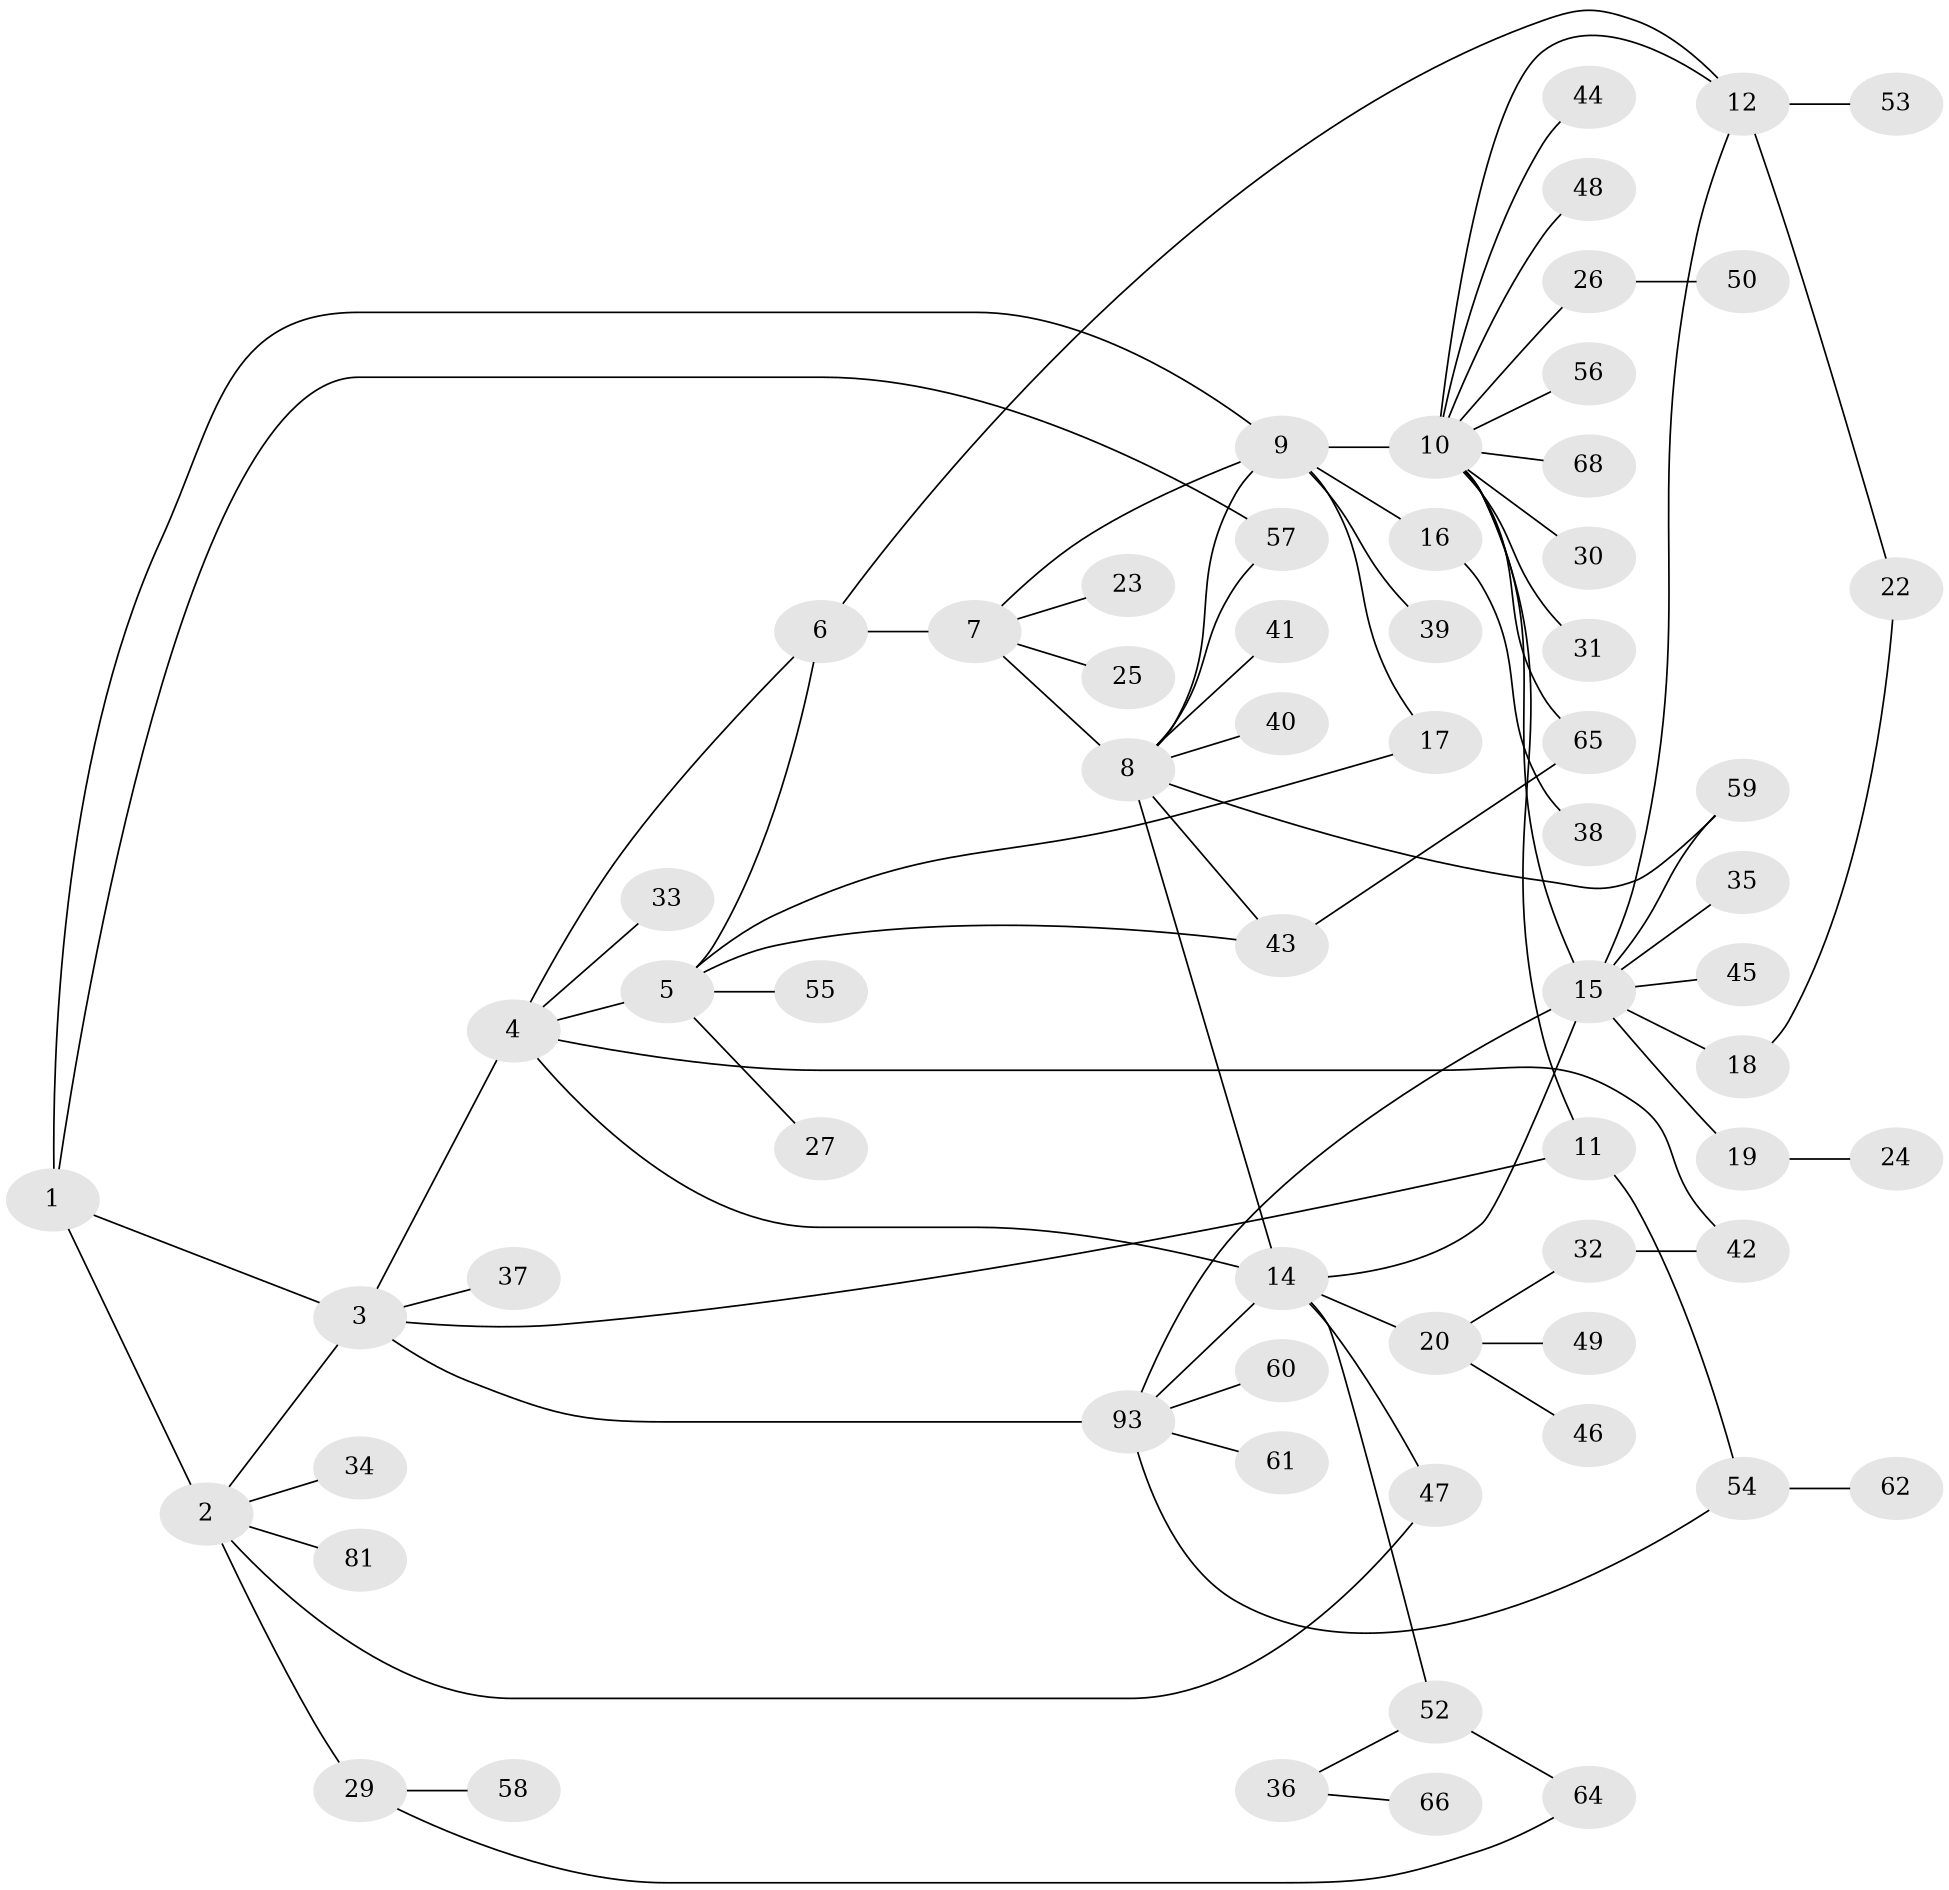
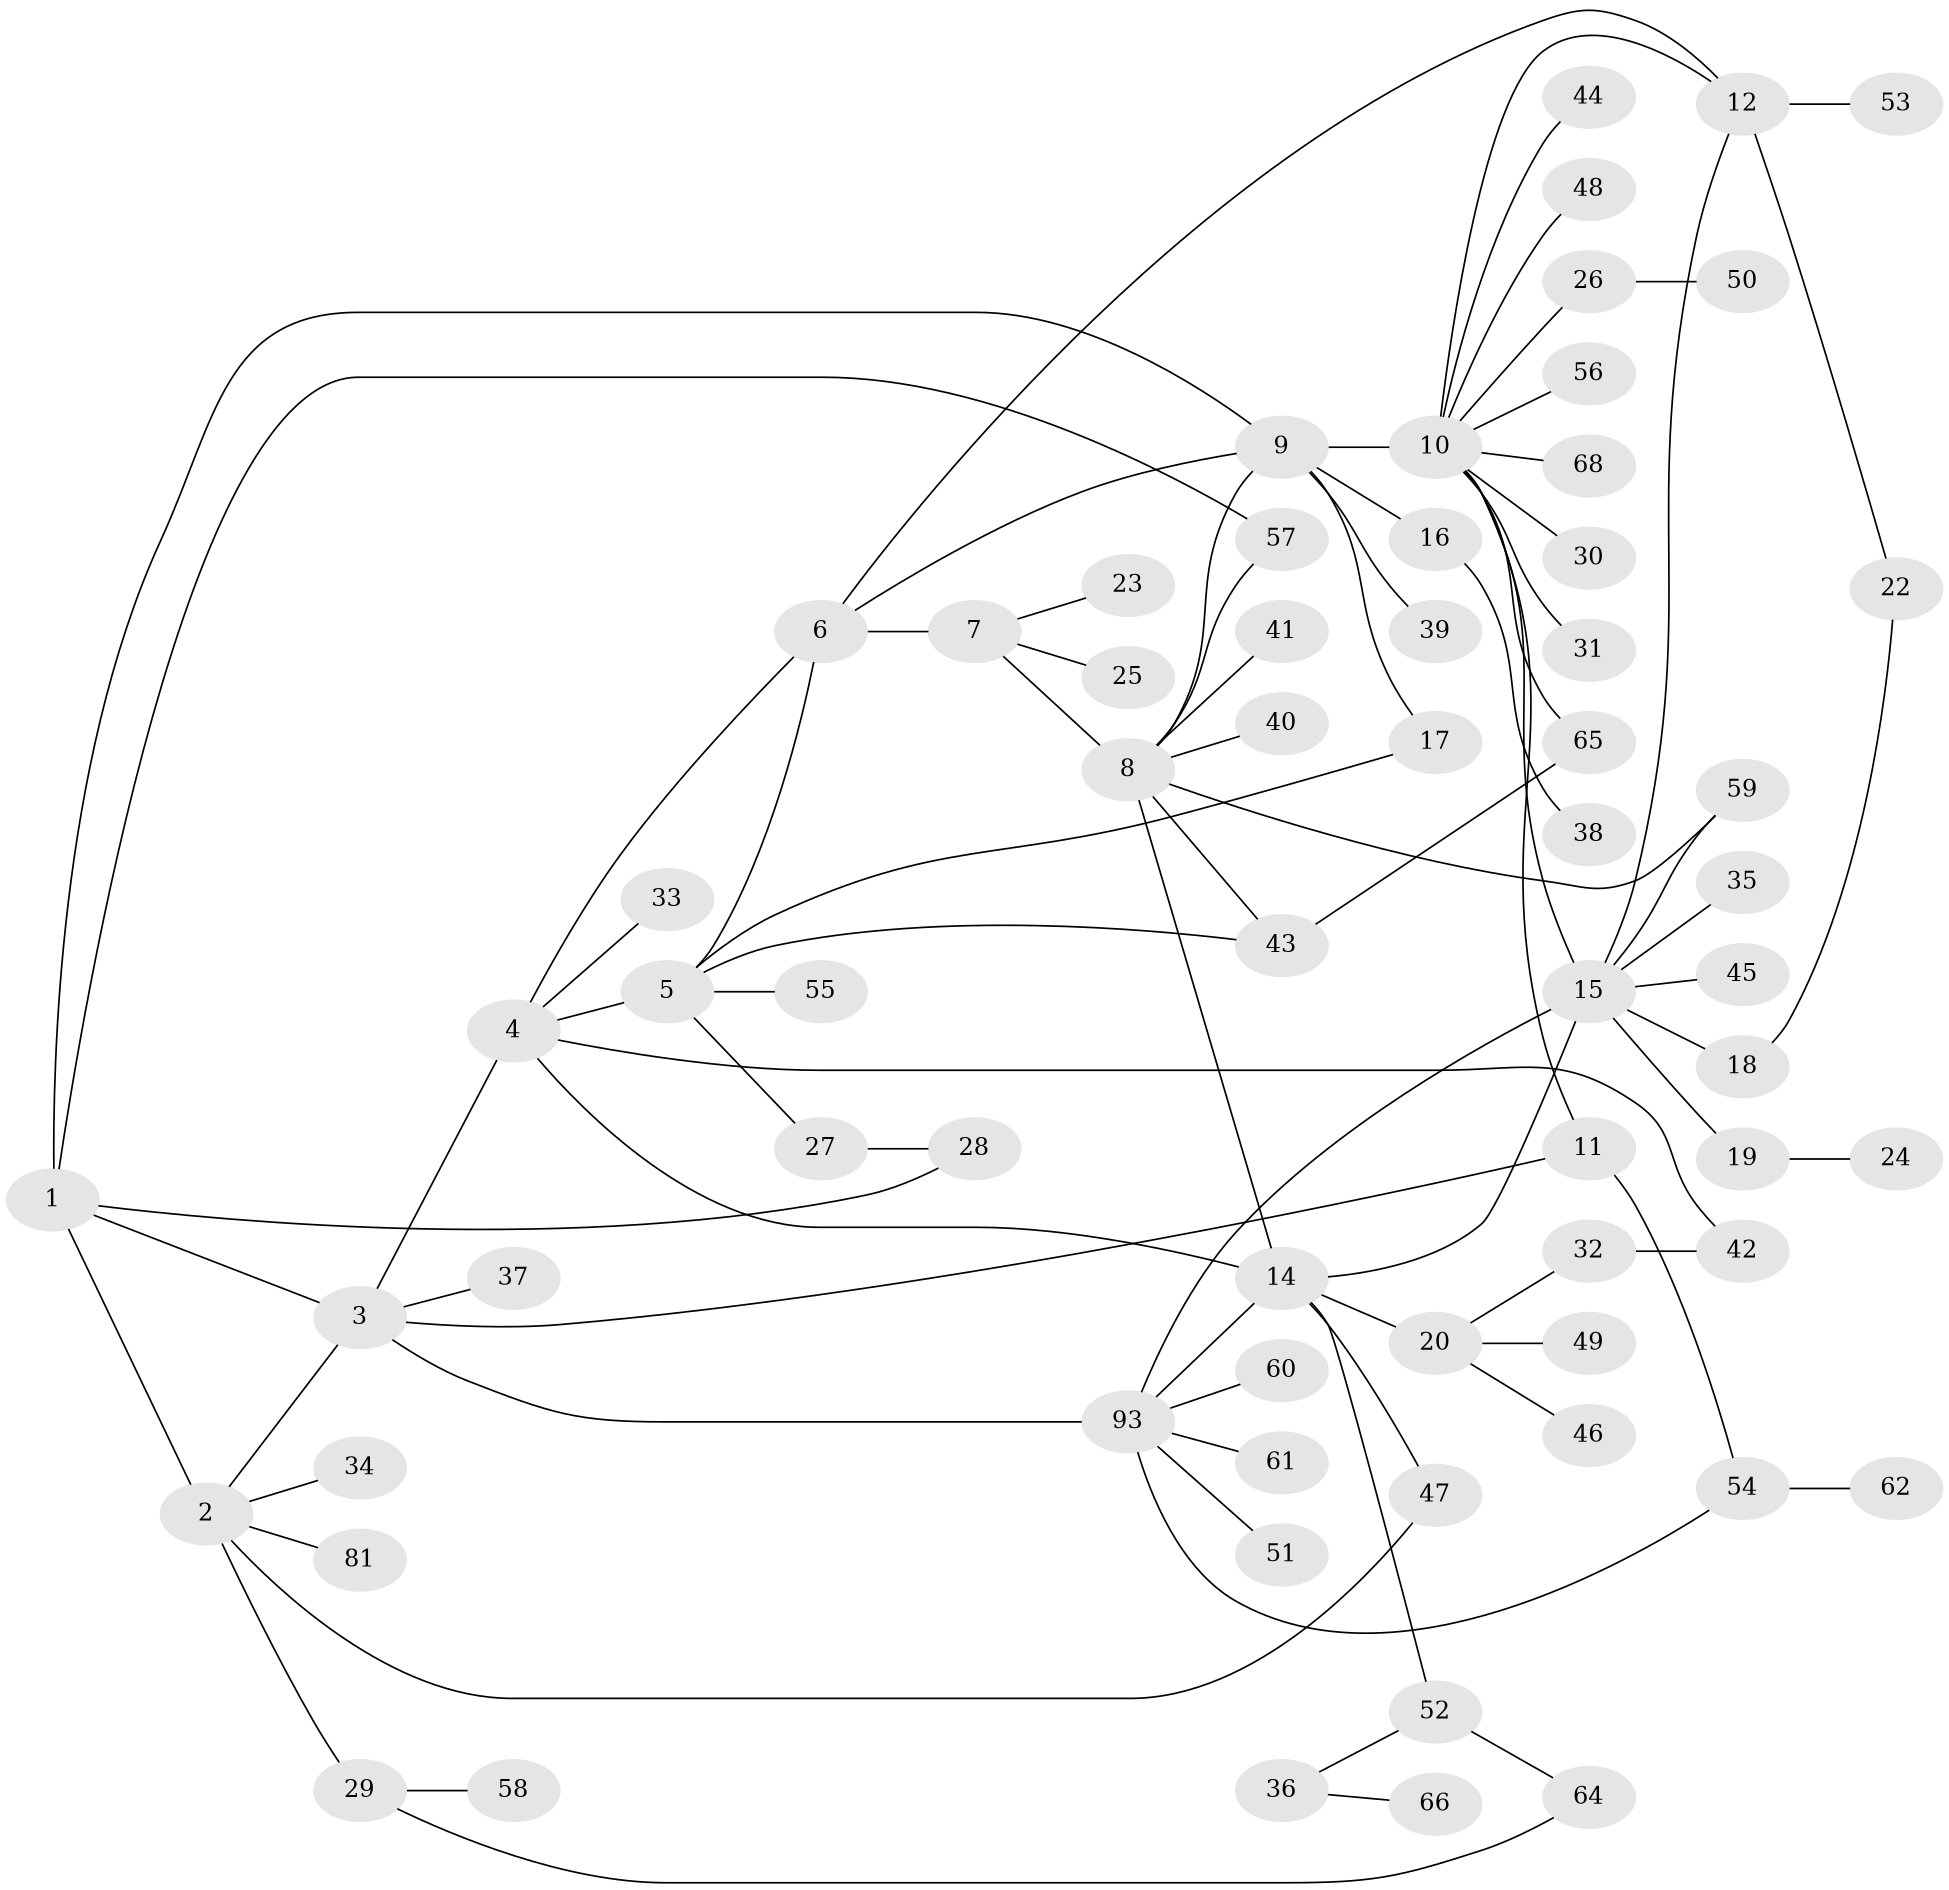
edge "9" -- "7": now "9" -- "6"
node "28": added
node "51": added
